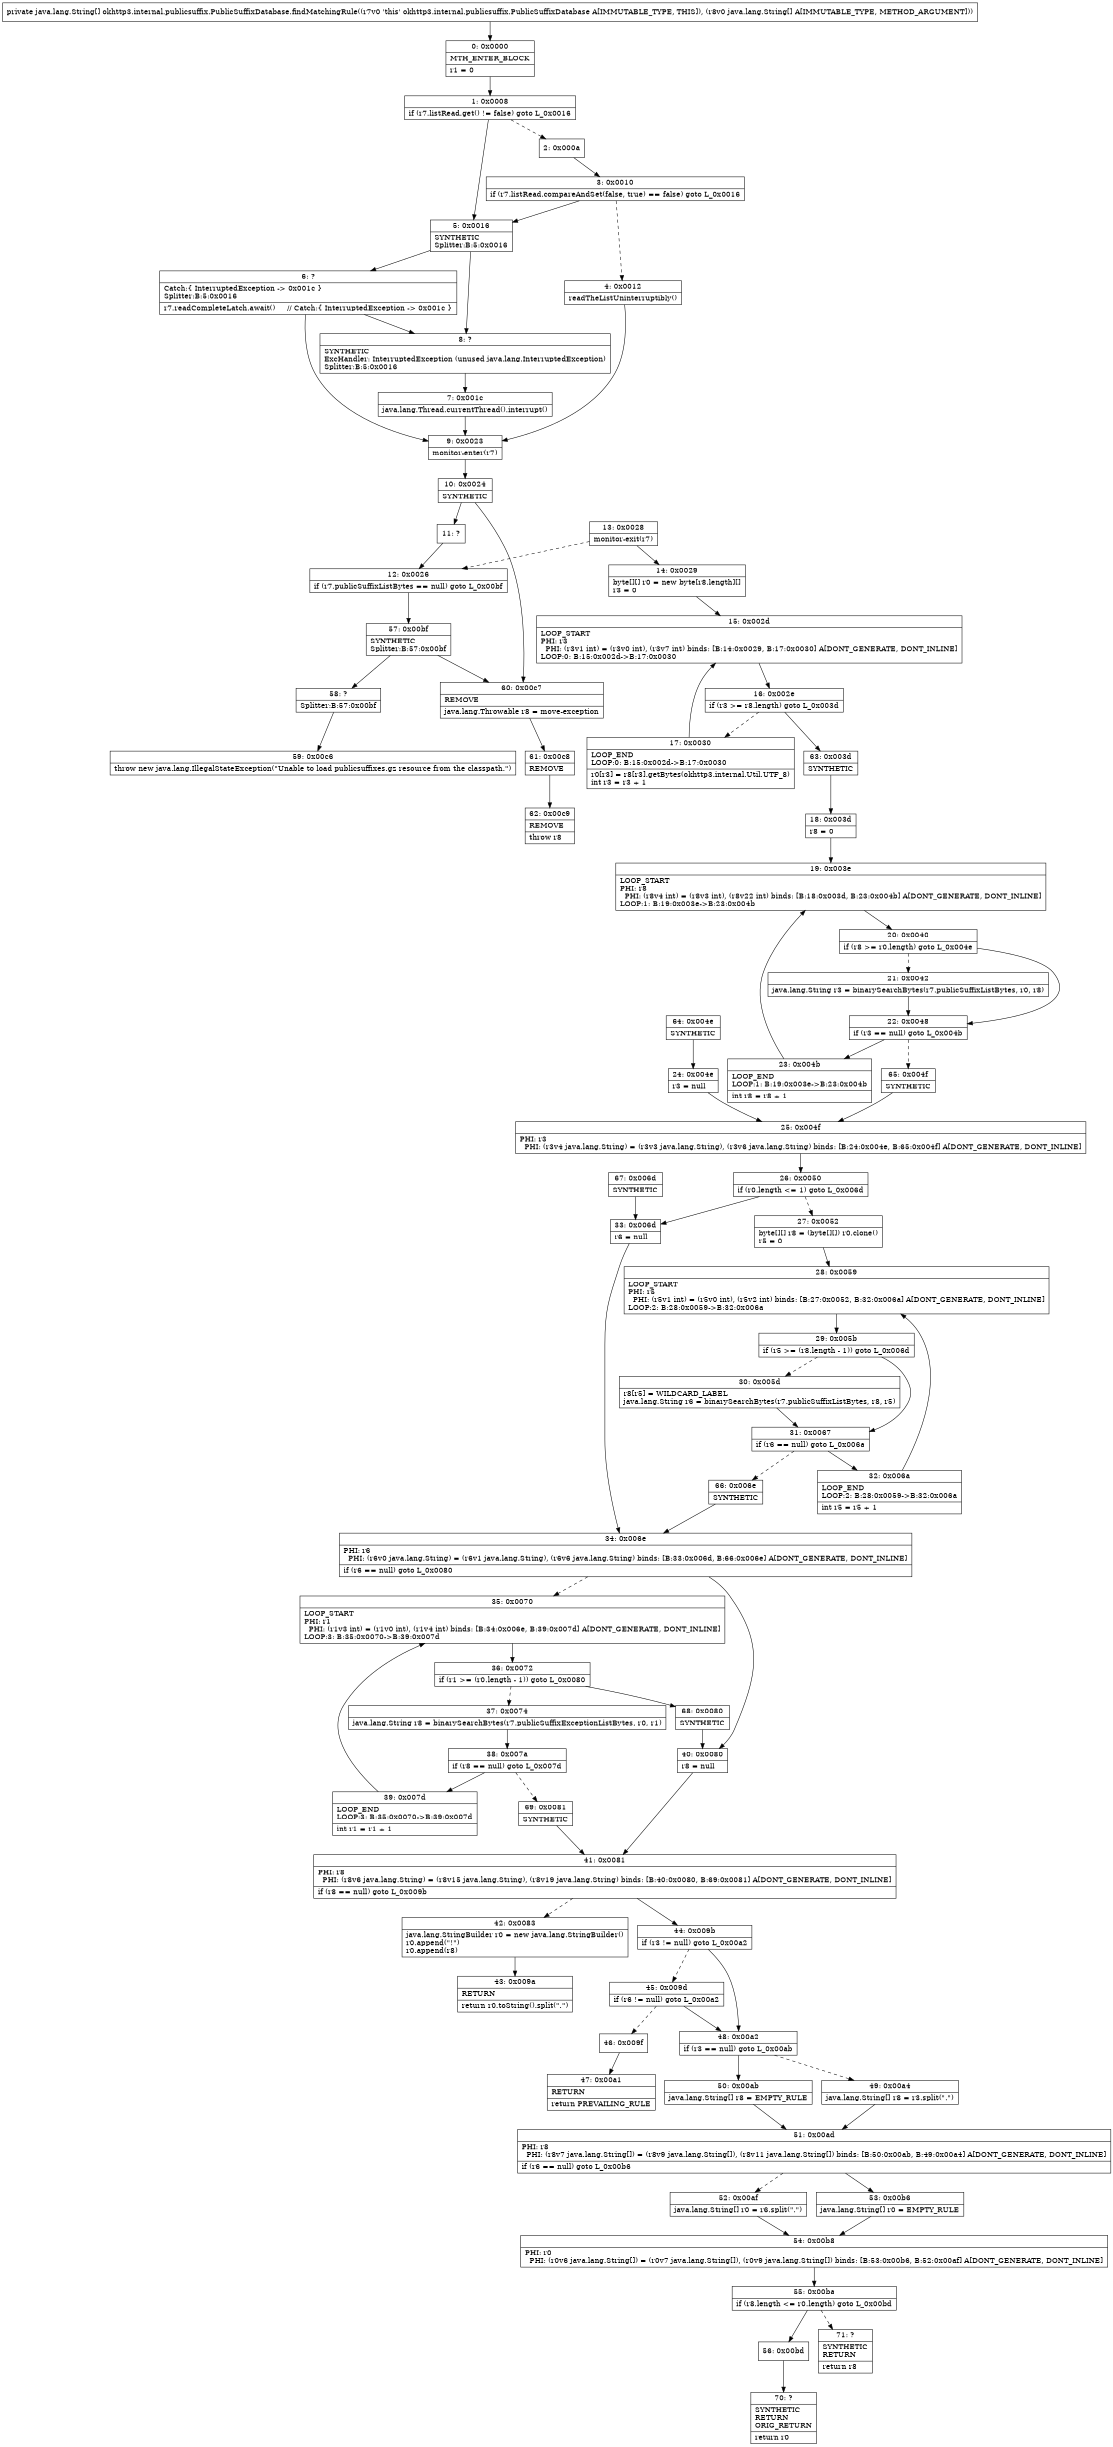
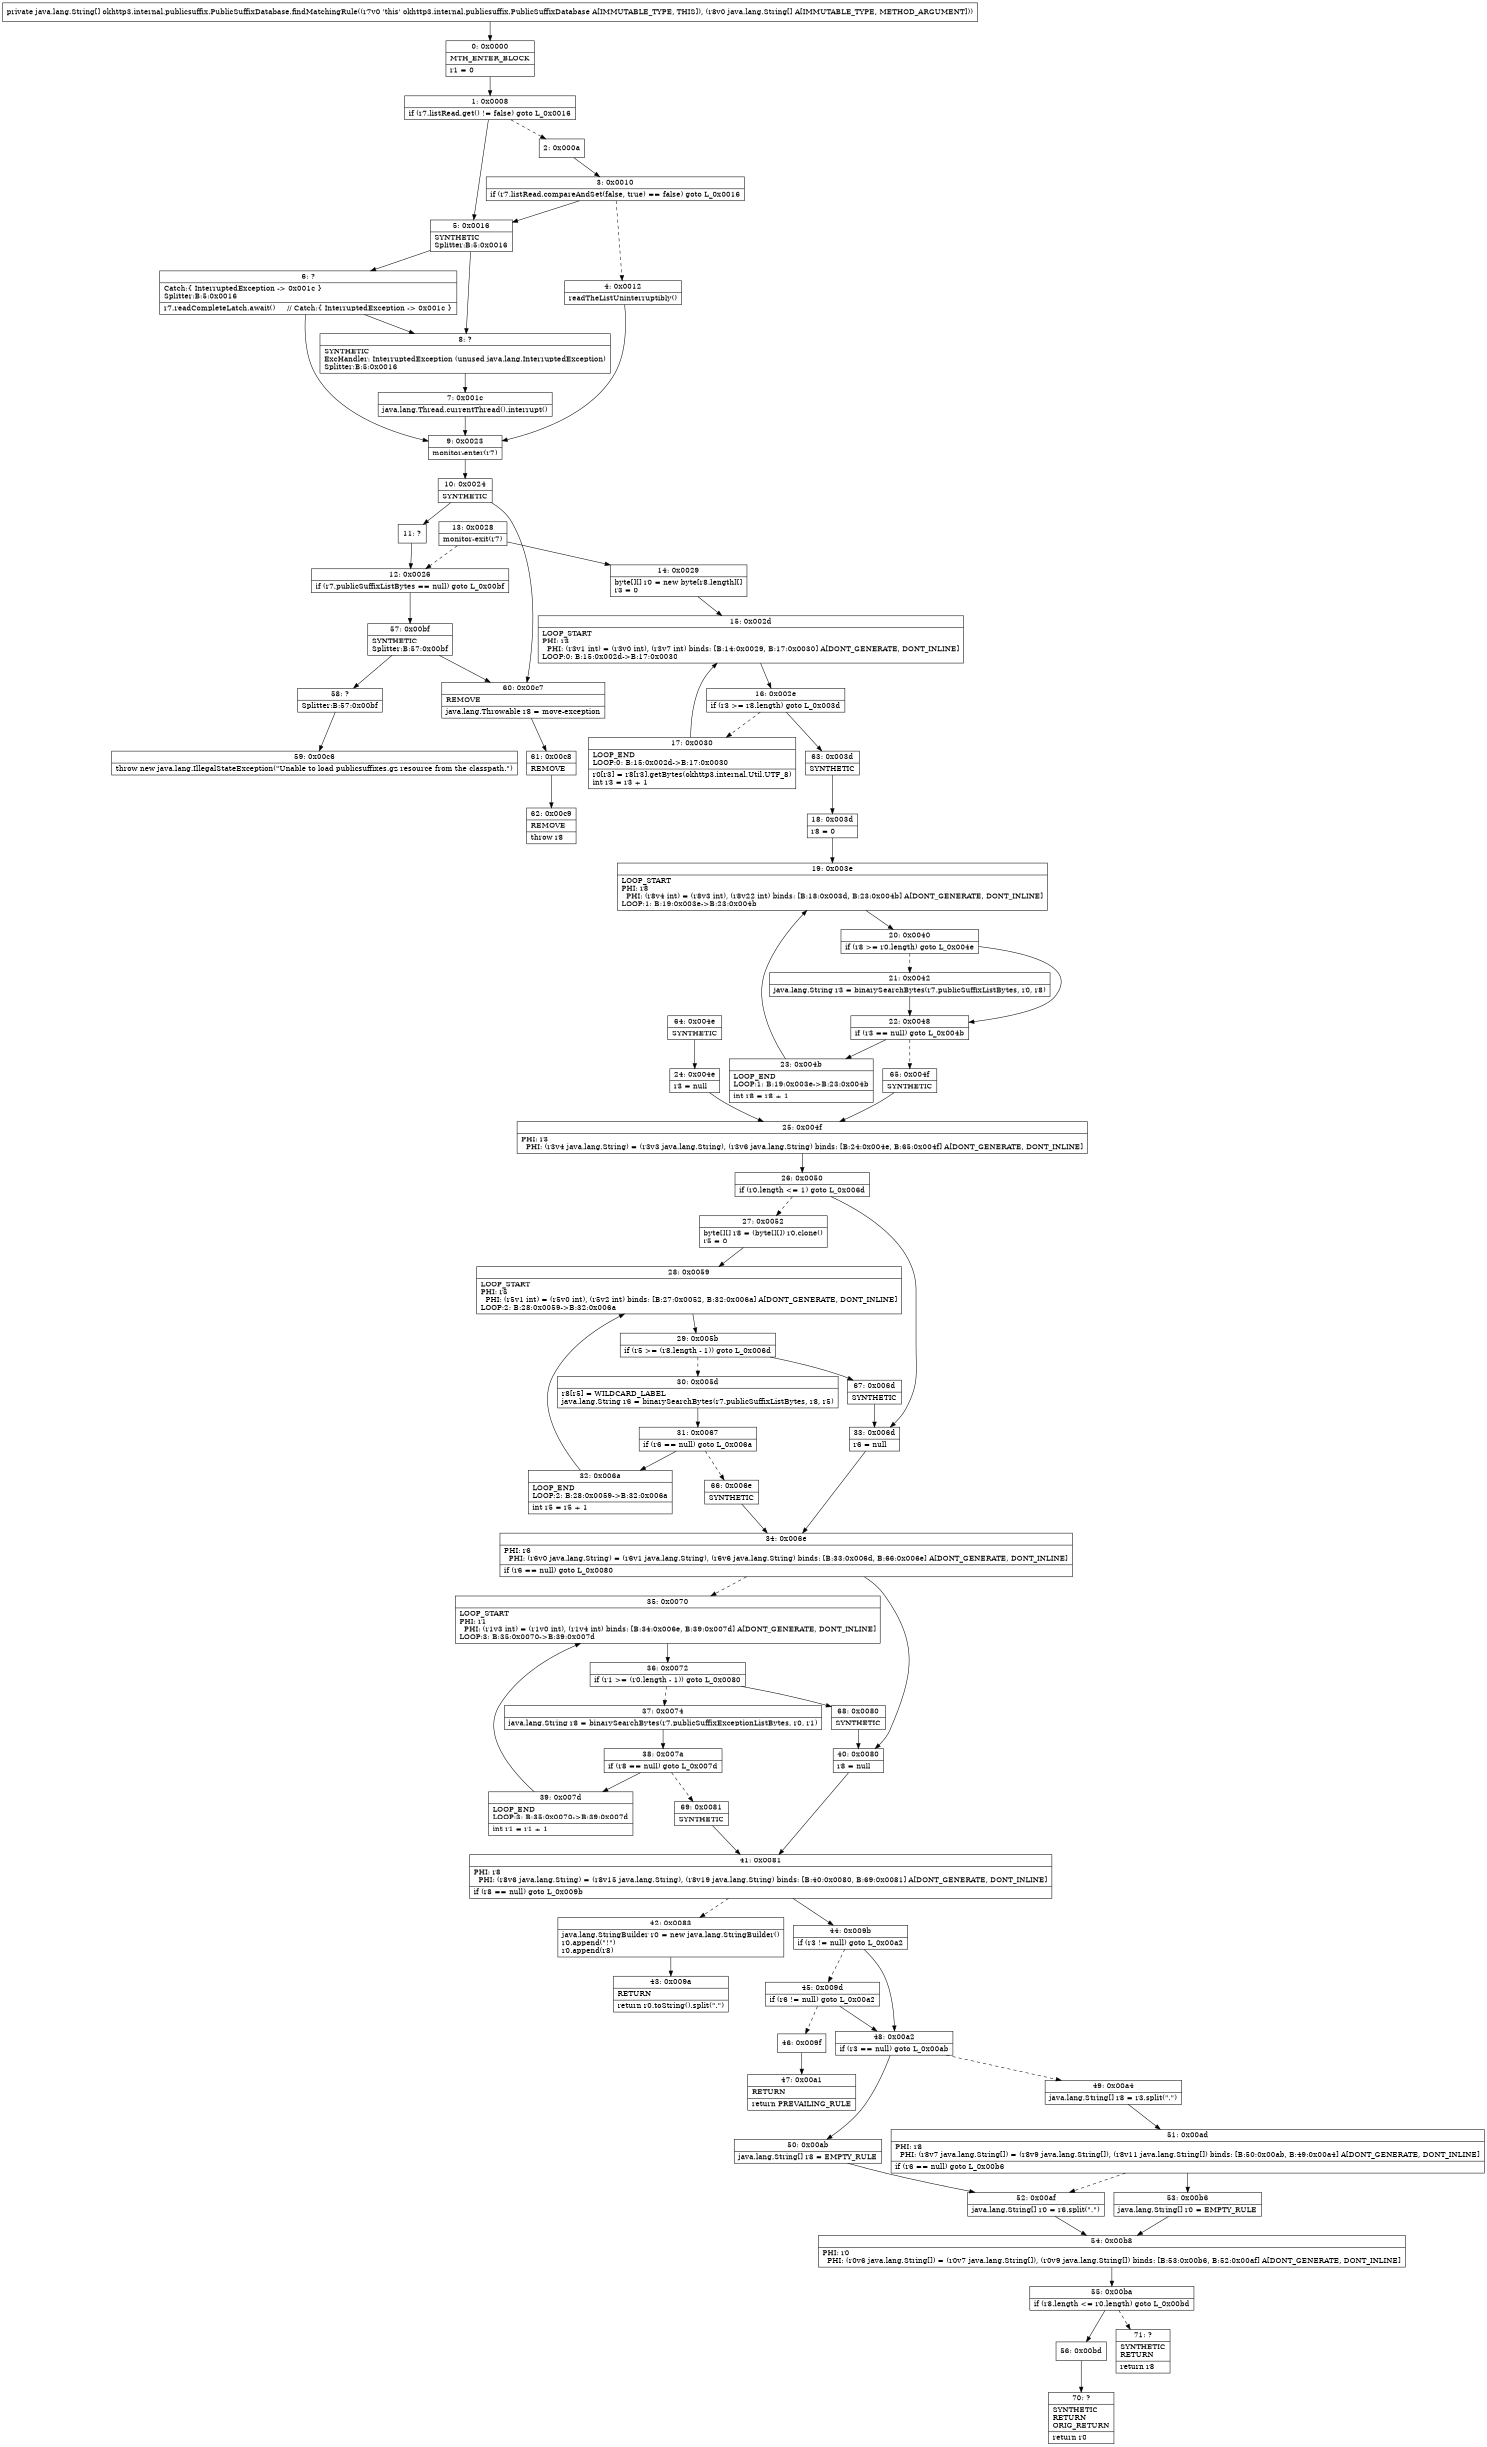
edge "29: 0x005b" -> "31: 0x0067": now "29: 0x005b" -> "67: 0x006d"
edge "50: 0x00ab" -> "51: 0x00ad": now "50: 0x00ab" -> "52: 0x00af"
